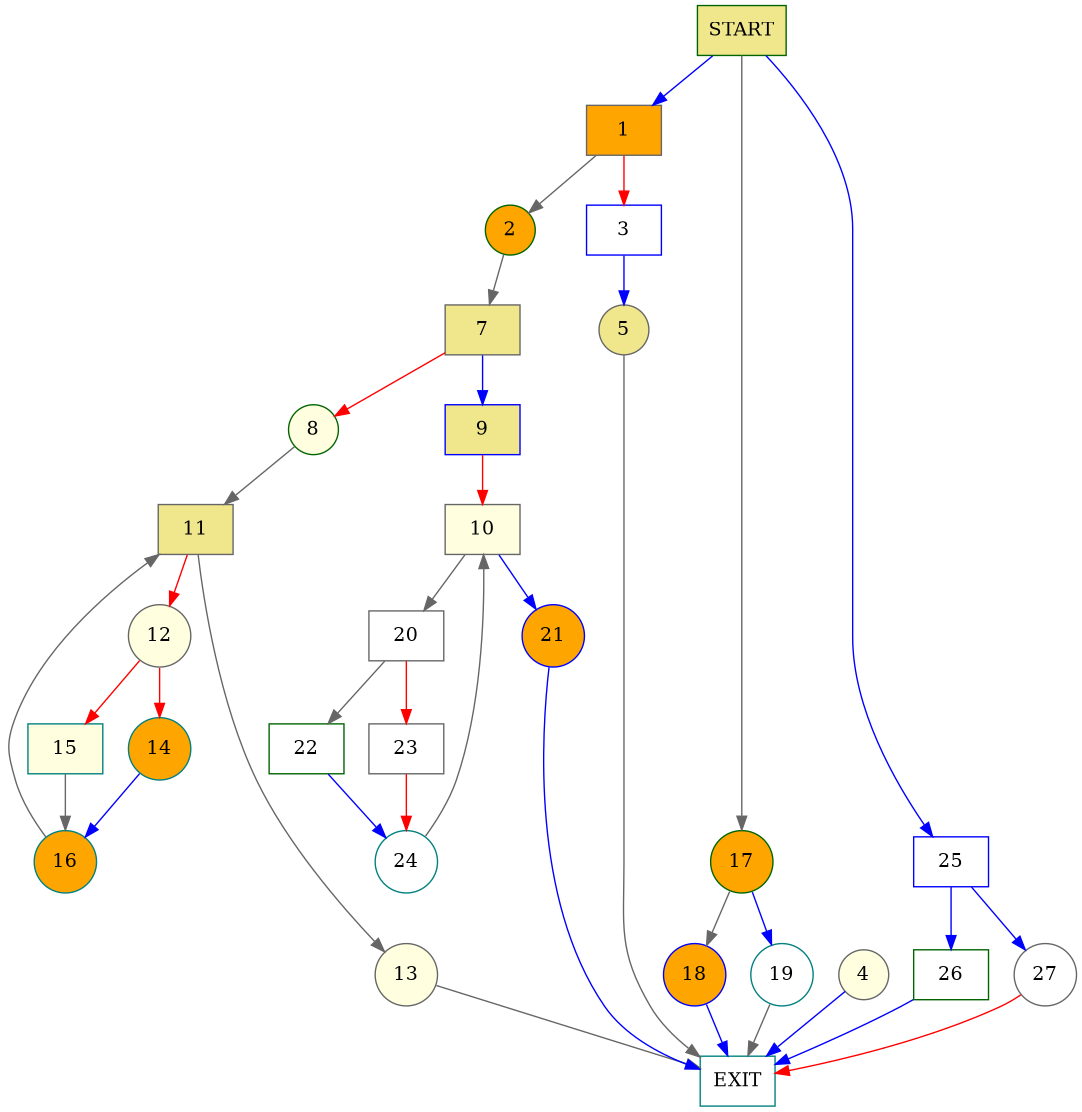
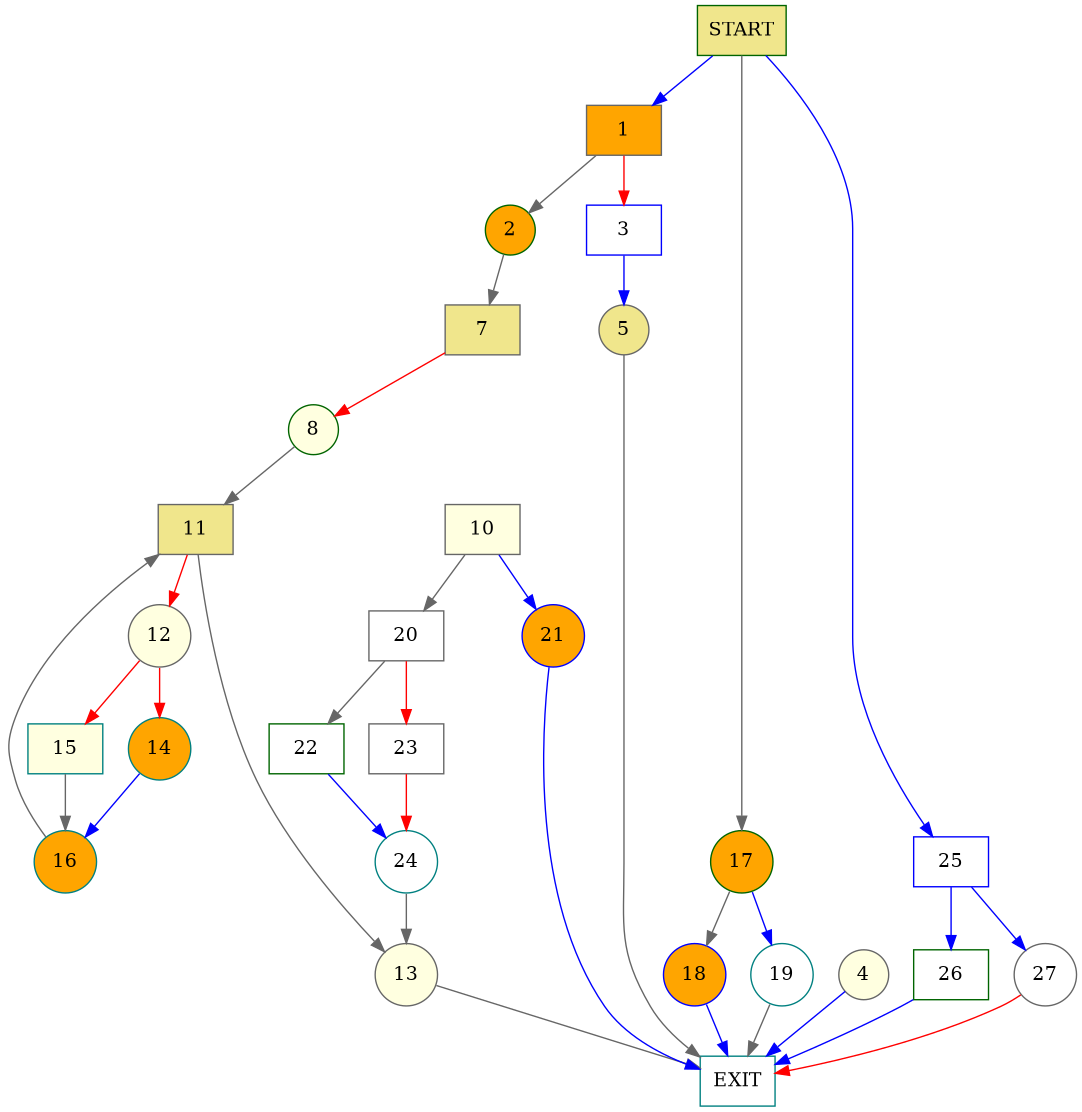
node "9": removed
edge "24" -> "10": now "24" -> "13"
